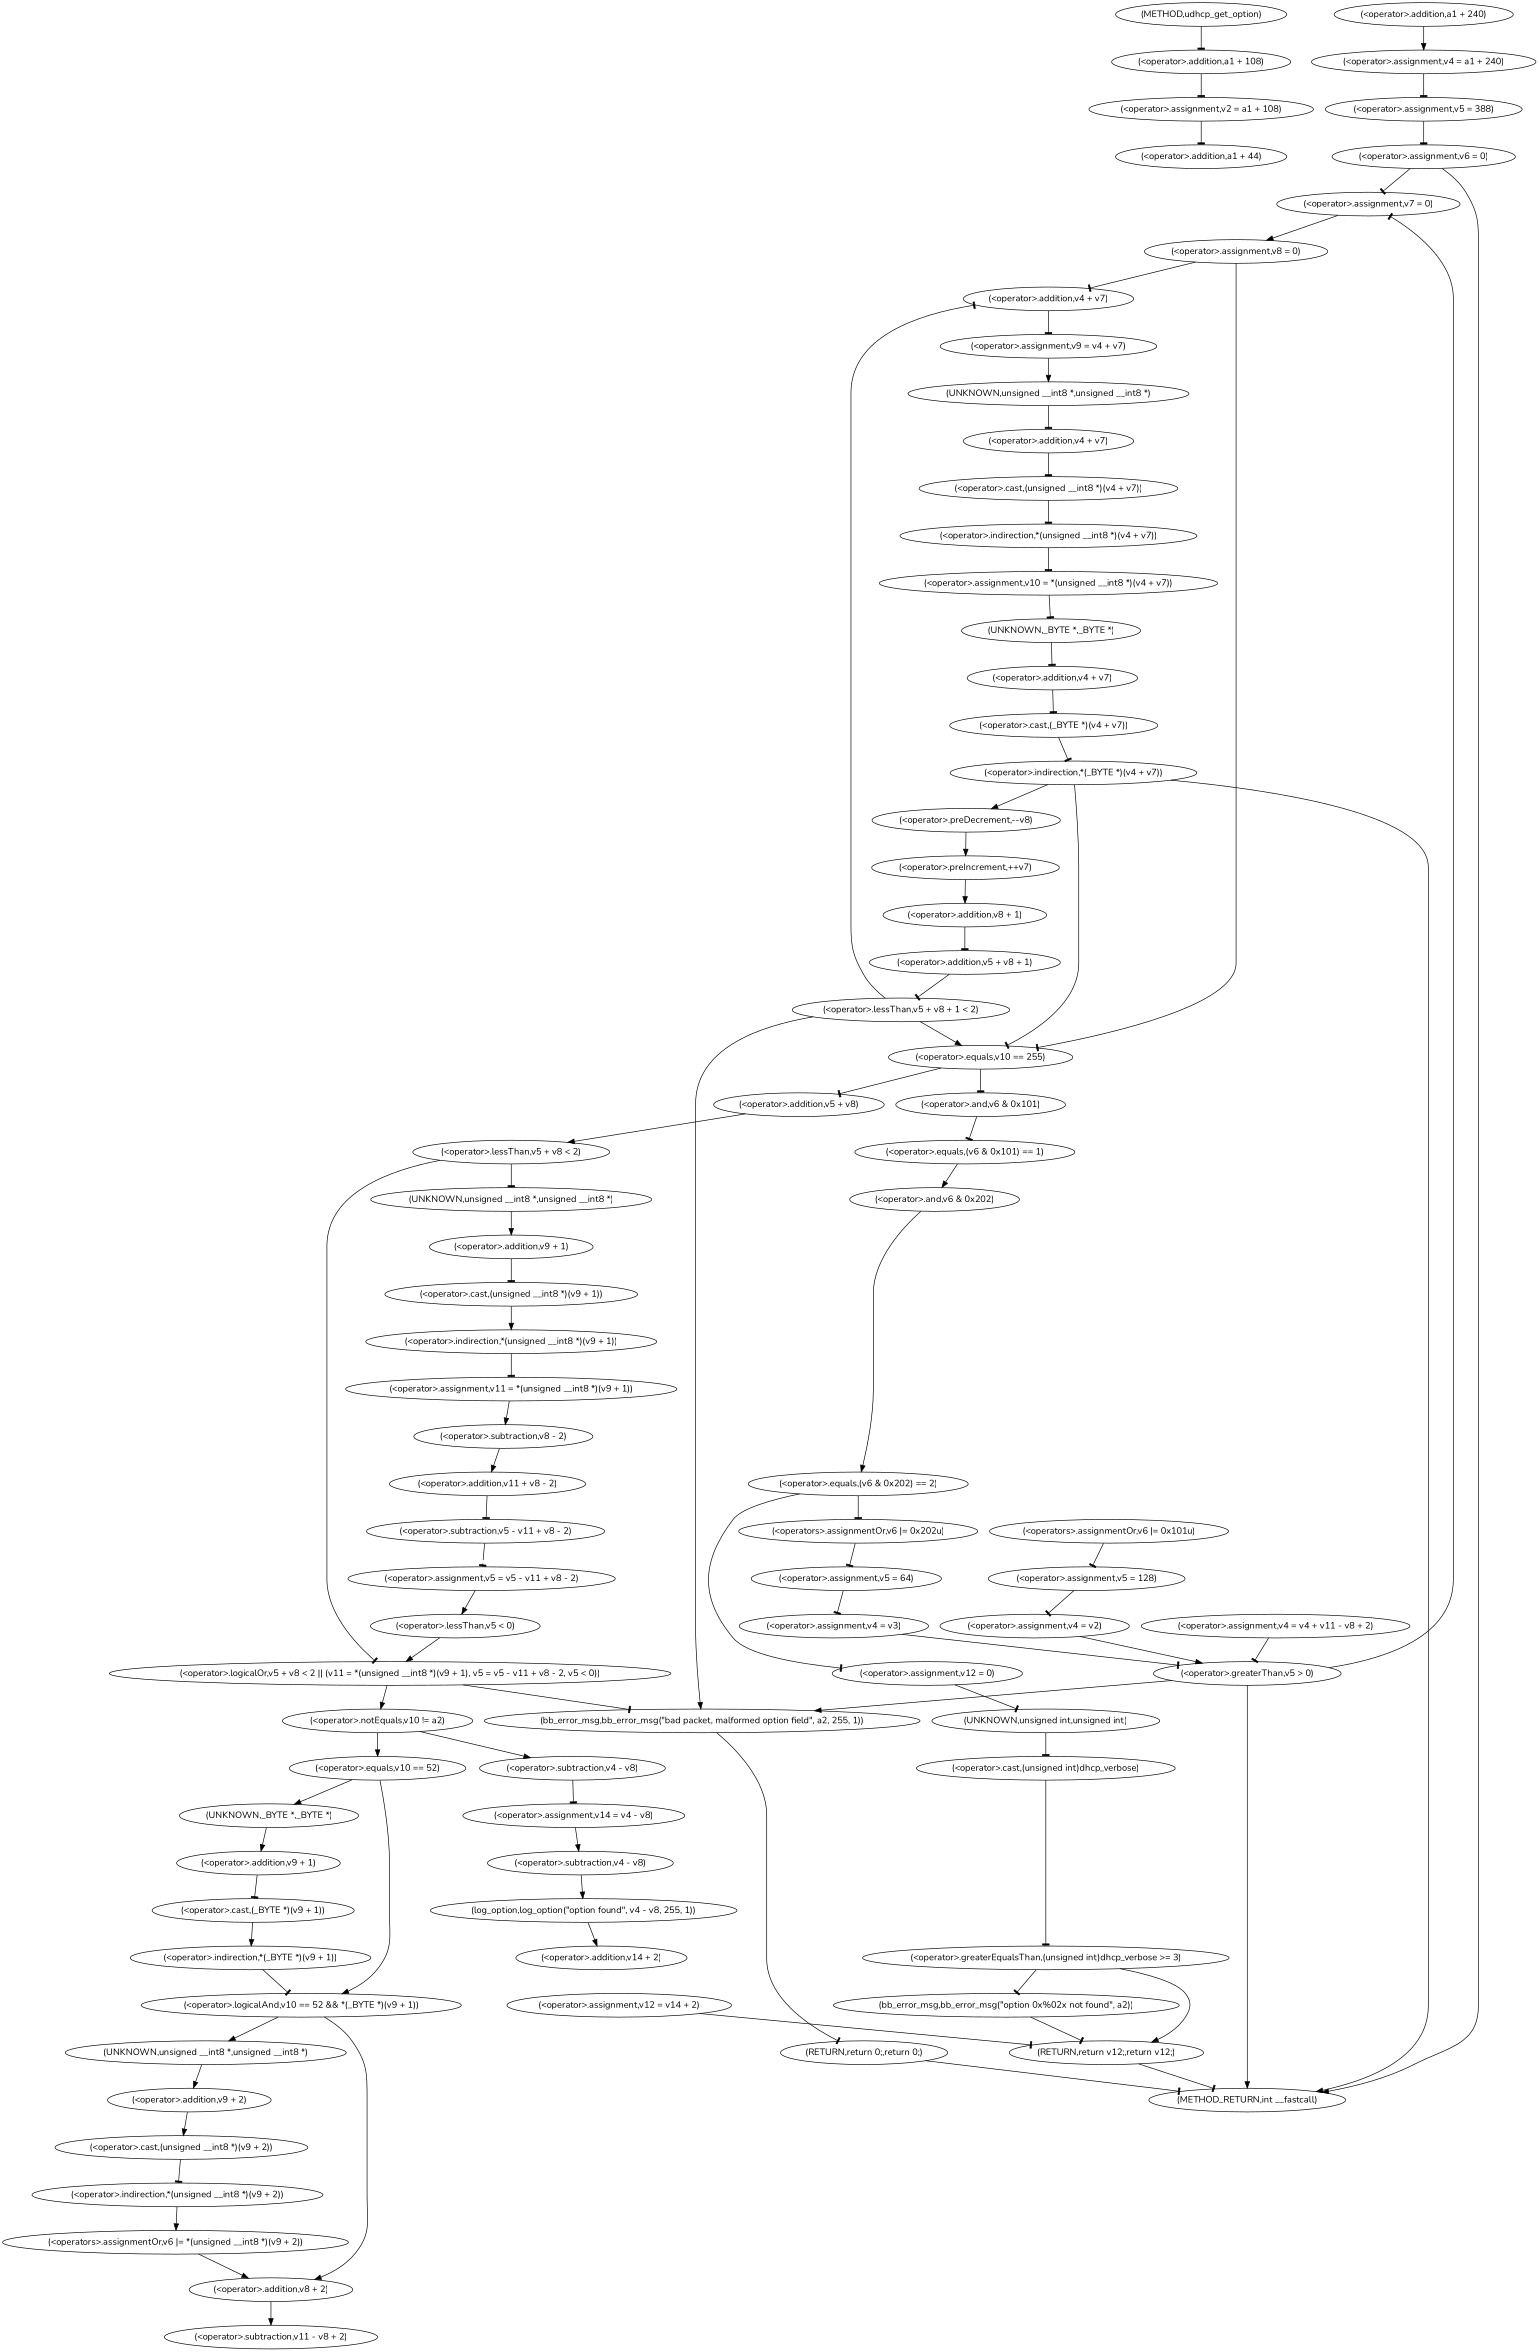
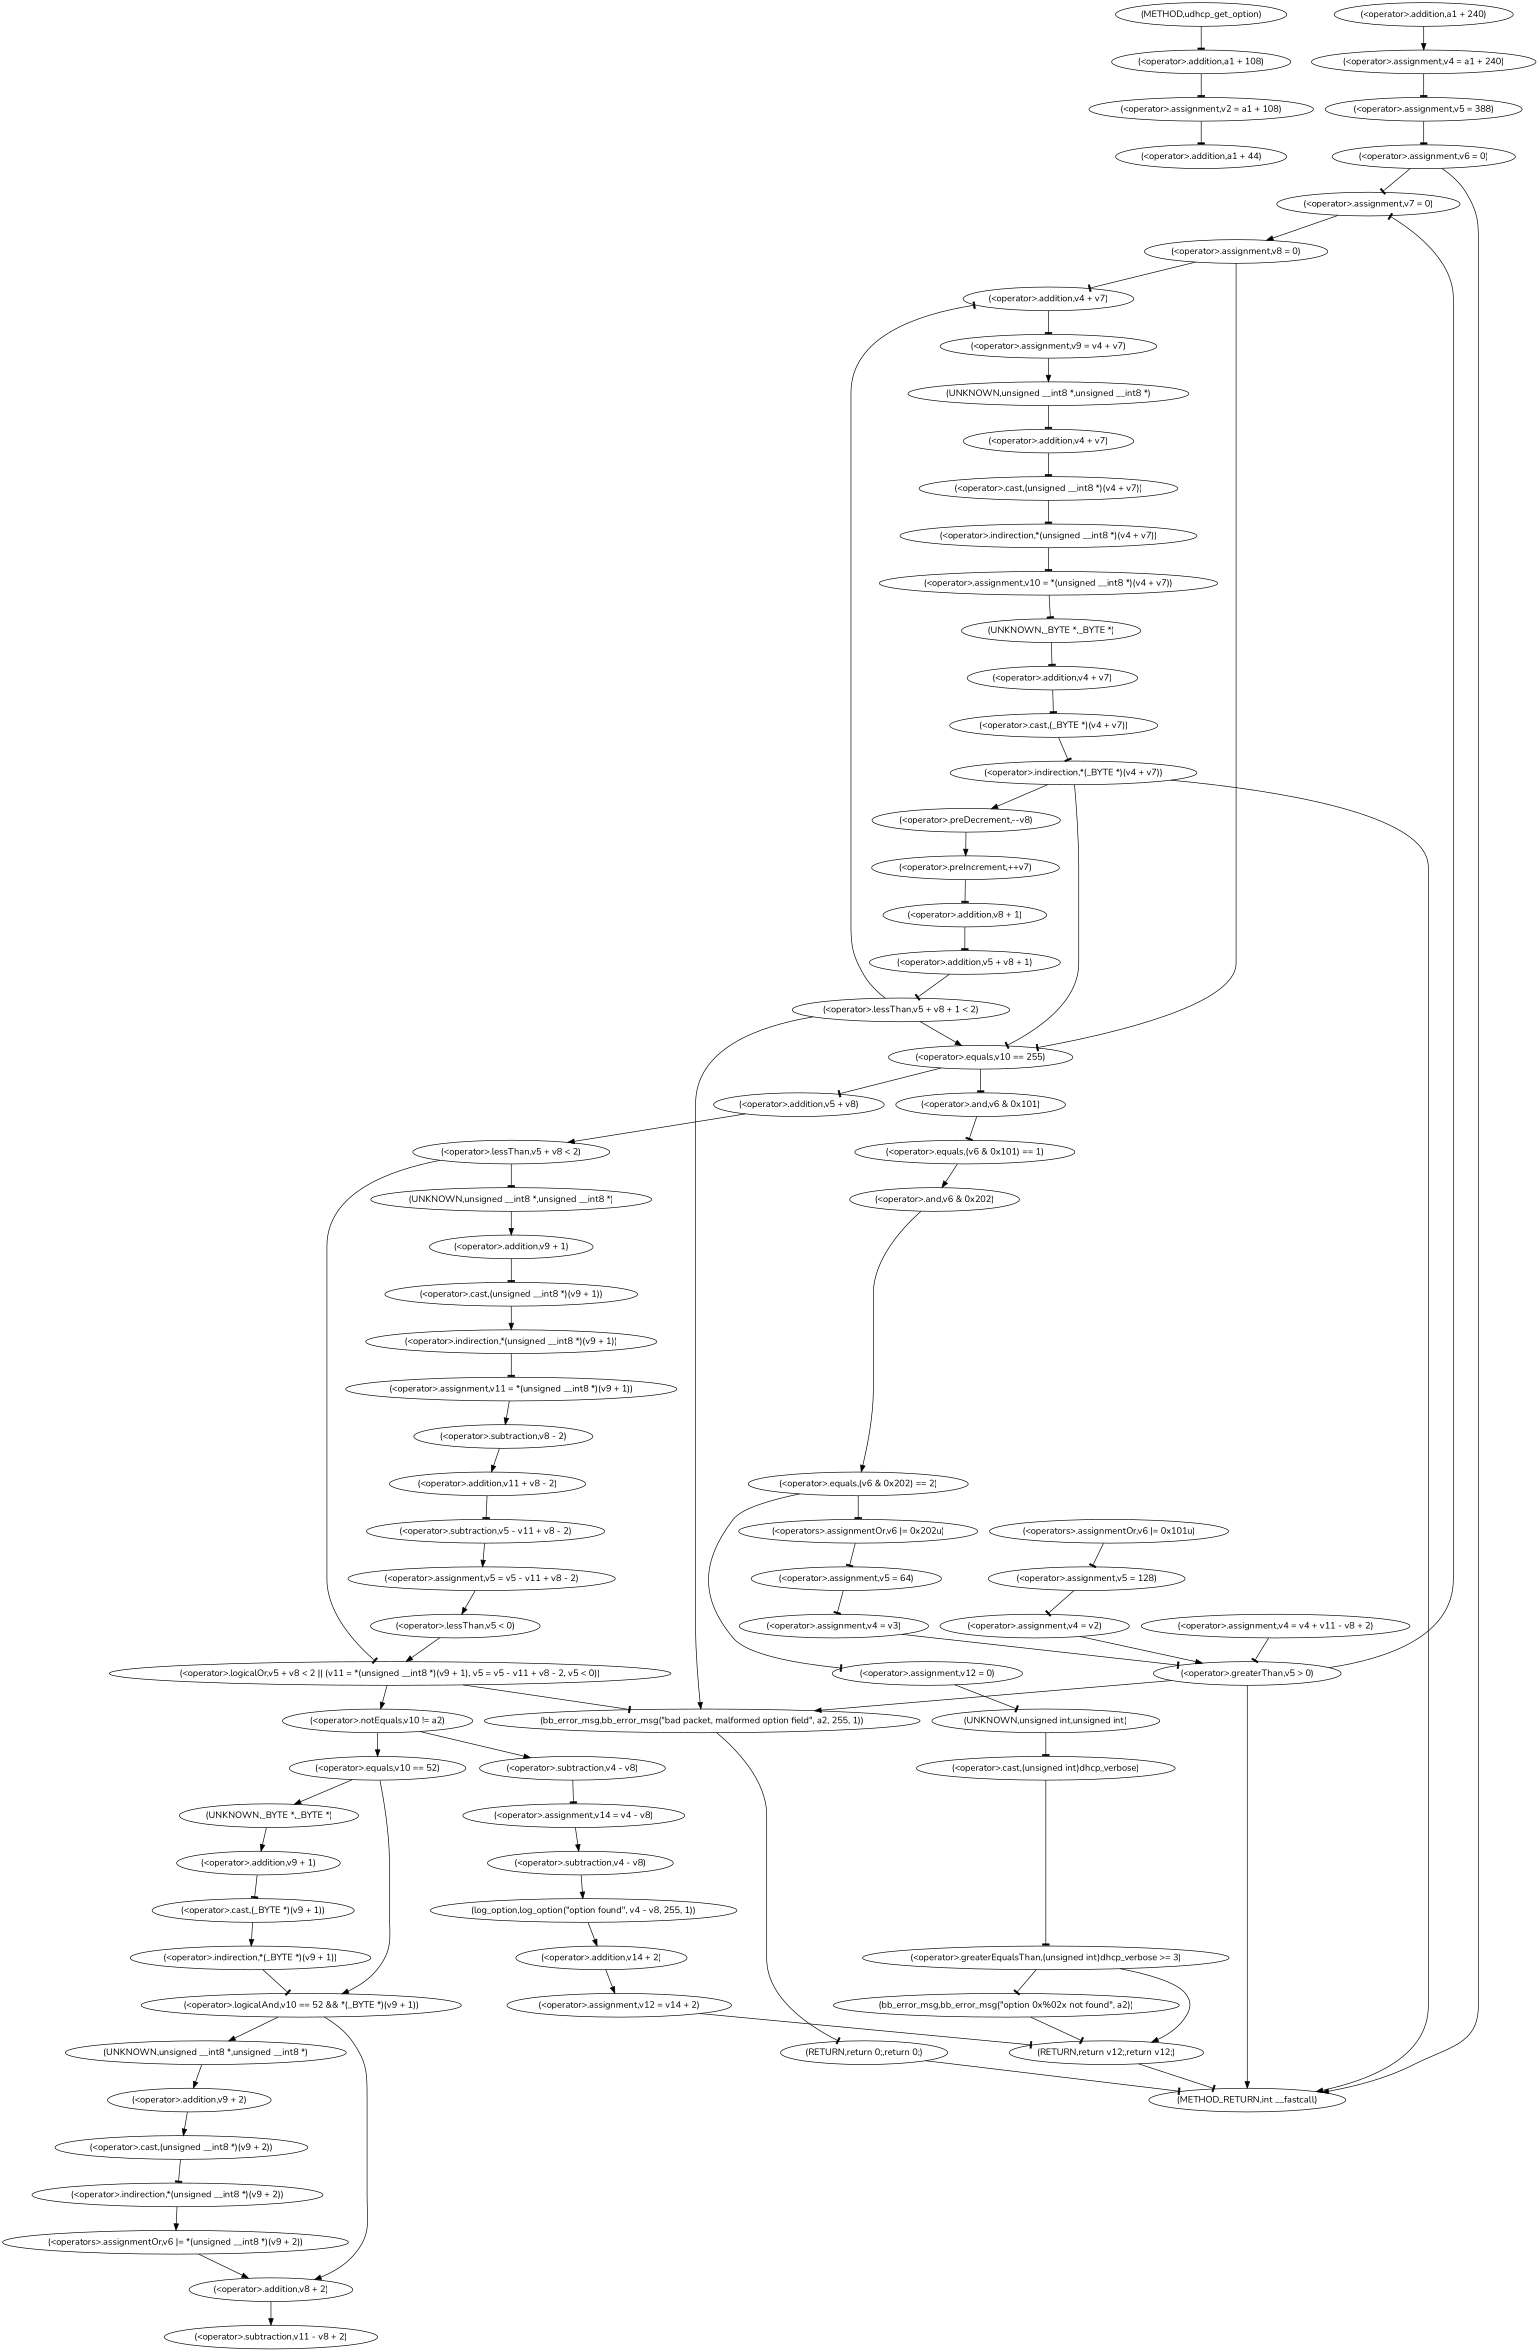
edge "(<operator>.preIncrement,++v7)" -> "(<operator>.addition,v8 + 1)": arrowhead normal -> tee
edge "(<operator>.subtraction,v5 - v11 + v8 - 2)" -> "(<operator>.assignment,v5 = v5 - v11 + v8 - 2)": arrowhead tee -> normal
edge "(<operator>.addition,v14 + 2)" -> "(<operator>.assignment,v12 = v14 + 2)": added
